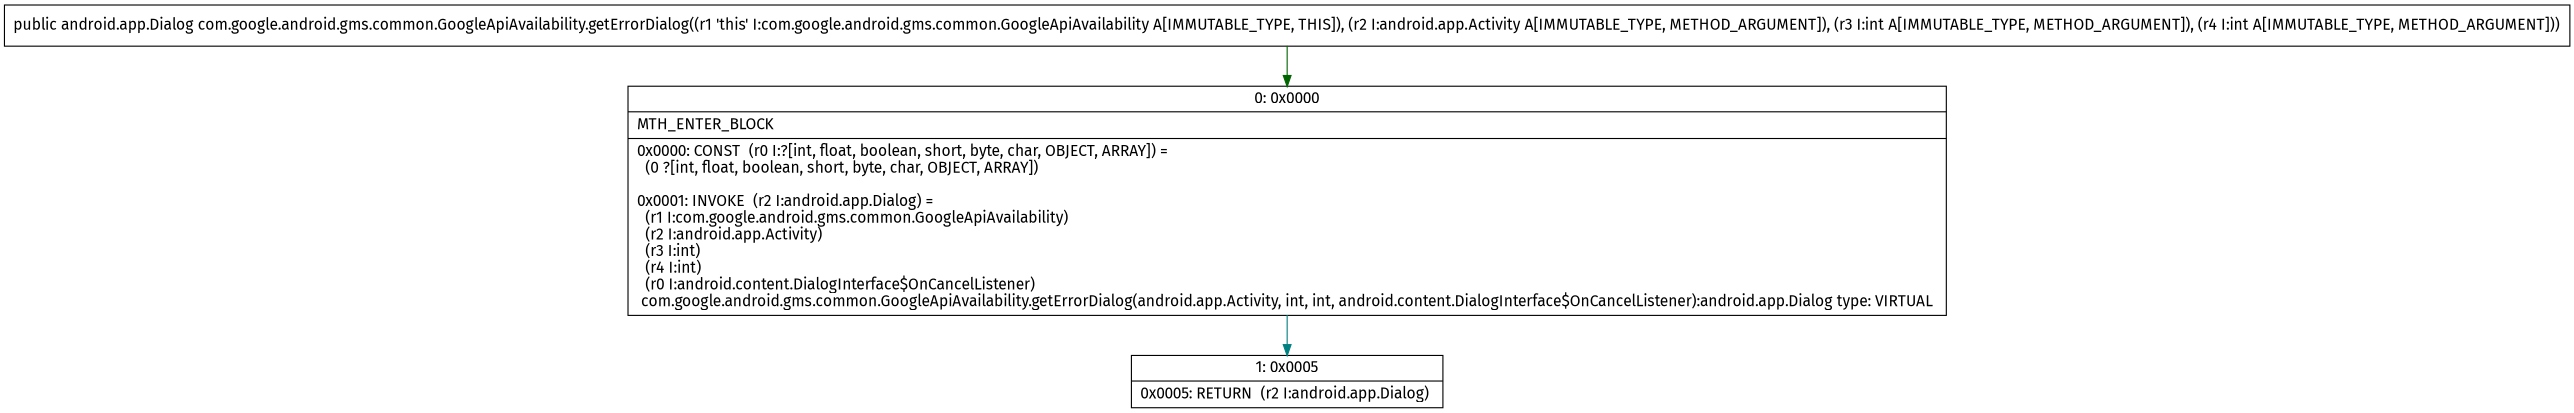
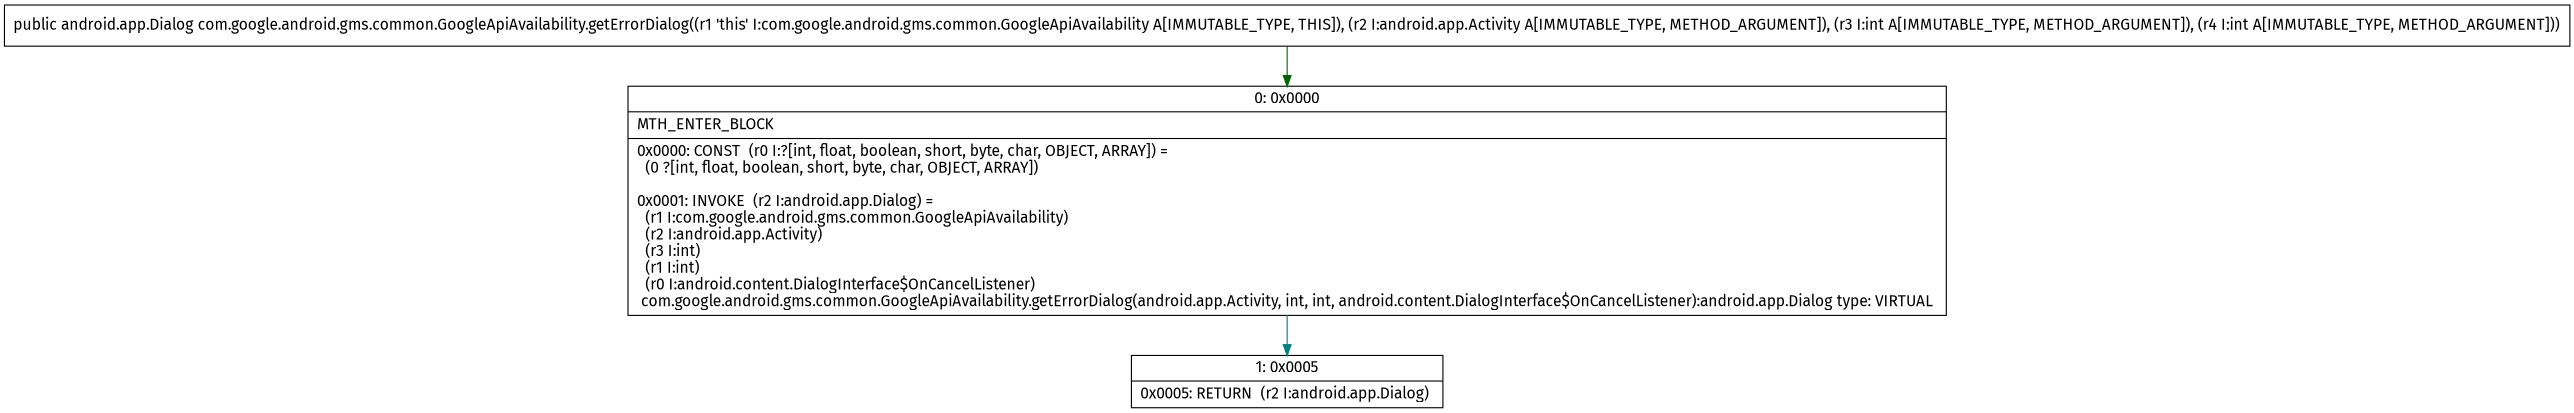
node "0: 0x0000": text "(r4 I:int)" -> "(r1 I:int)"
